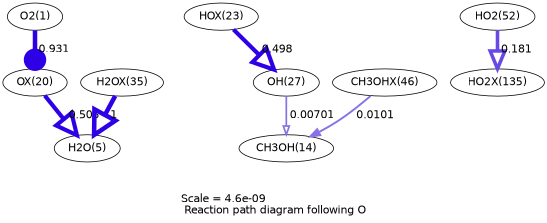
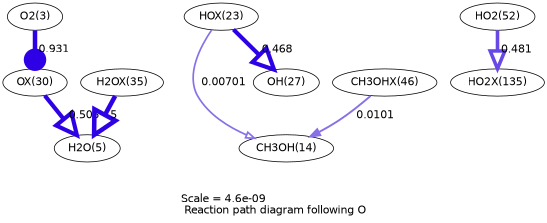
node "O2(1)": label "O2(1)" -> "O2(3)"
edge "HOX(23)" -> "OH(27)": label " 0.498" -> " 0.468"
edge "HO2(52)" -> "HO2X(135)": label " 0.181" -> " 0.481"
node "OX(20)": label "OX(20)" -> "OX(30)"
edge "OH(27)" -> "CH3OH(14)": now "HOX(23)" -> "CH3OH(14)"
edge "H2OX(35)" -> "H2O(5)": label " 1" -> " 5"
